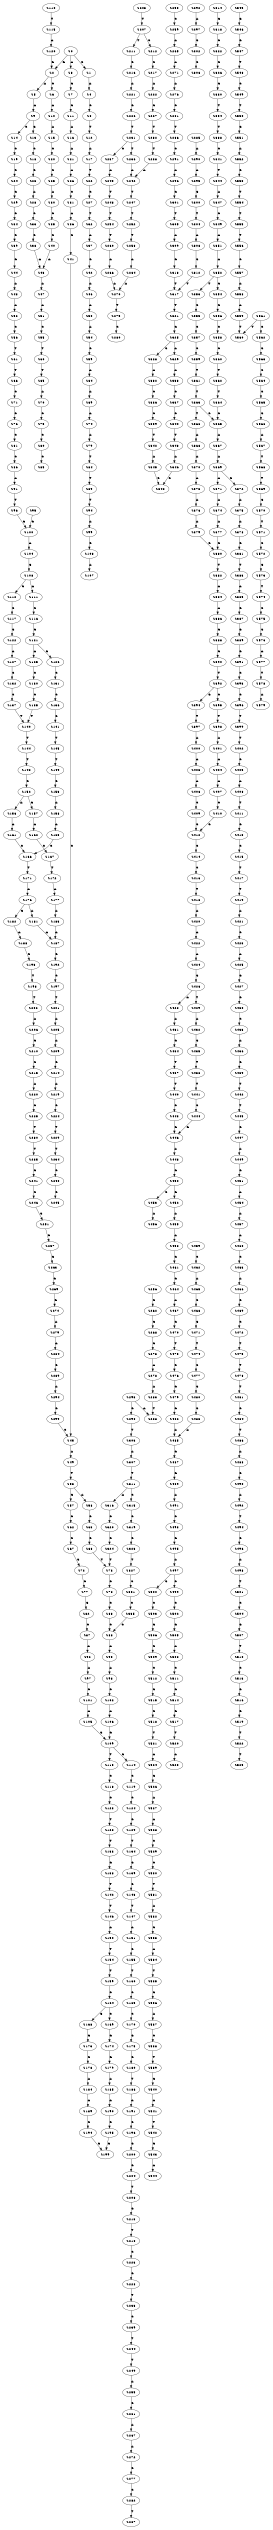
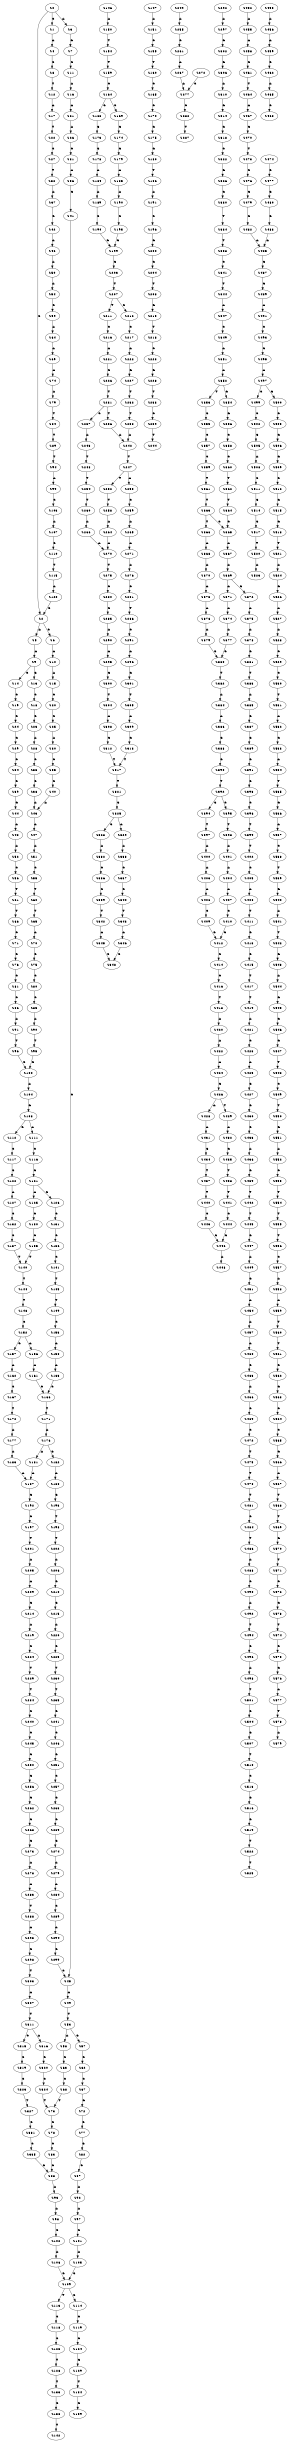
edge "S456" -> "S459": added, label "A"
node "S310": added
edge "S199" -> "S203": added, label "G"
edge "S561" -> "S560": reversed
edge "S247" -> "S253": added, label "A"
edge "S107" -> "S110": added, label "C"
edge "S280" -> "S285": added, label "G"
edge "S544" -> "S545": added, label "G"
node "S90": added
node "S450": removed
edge "S461" -> "S464": label "G" -> "T"
node "S471": removed
edge "S293" -> "S288": reversed
node "S250": added
node "S143": removed
edge "S142" -> "S146": removed, label "T"
edge "S244" -> "S249": removed, label "T"
edge "S267" -> "S272": now "S267" -> "S277"
